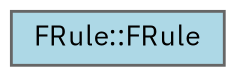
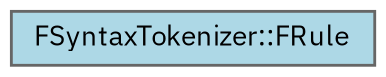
node "FRule::FRule": label "FRule::FRule" -> "FSyntaxTokenizer::FRule"
